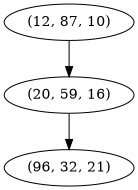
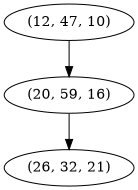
node "(12, 87, 10)": label "(12, 87, 10)" -> "(12, 47, 10)"
node "(96, 32, 21)": label "(96, 32, 21)" -> "(26, 32, 21)"
